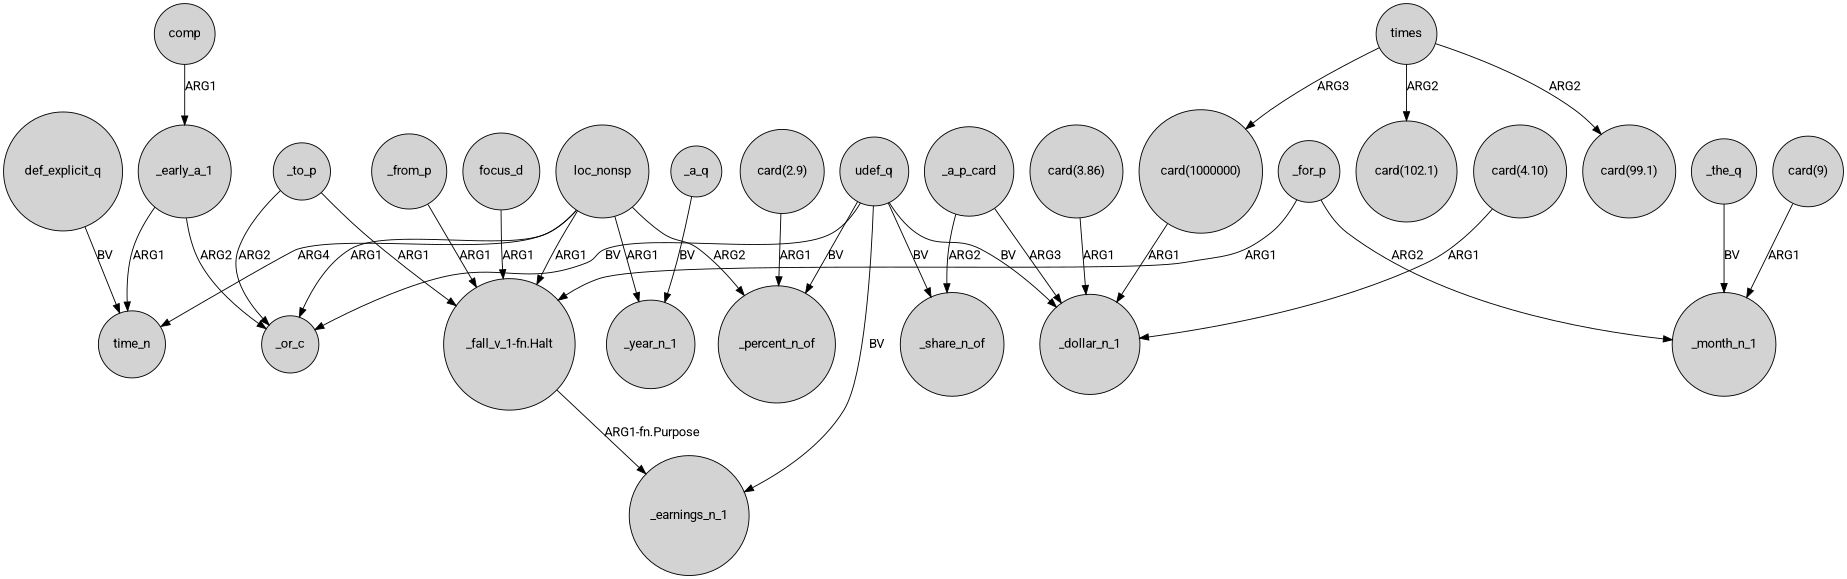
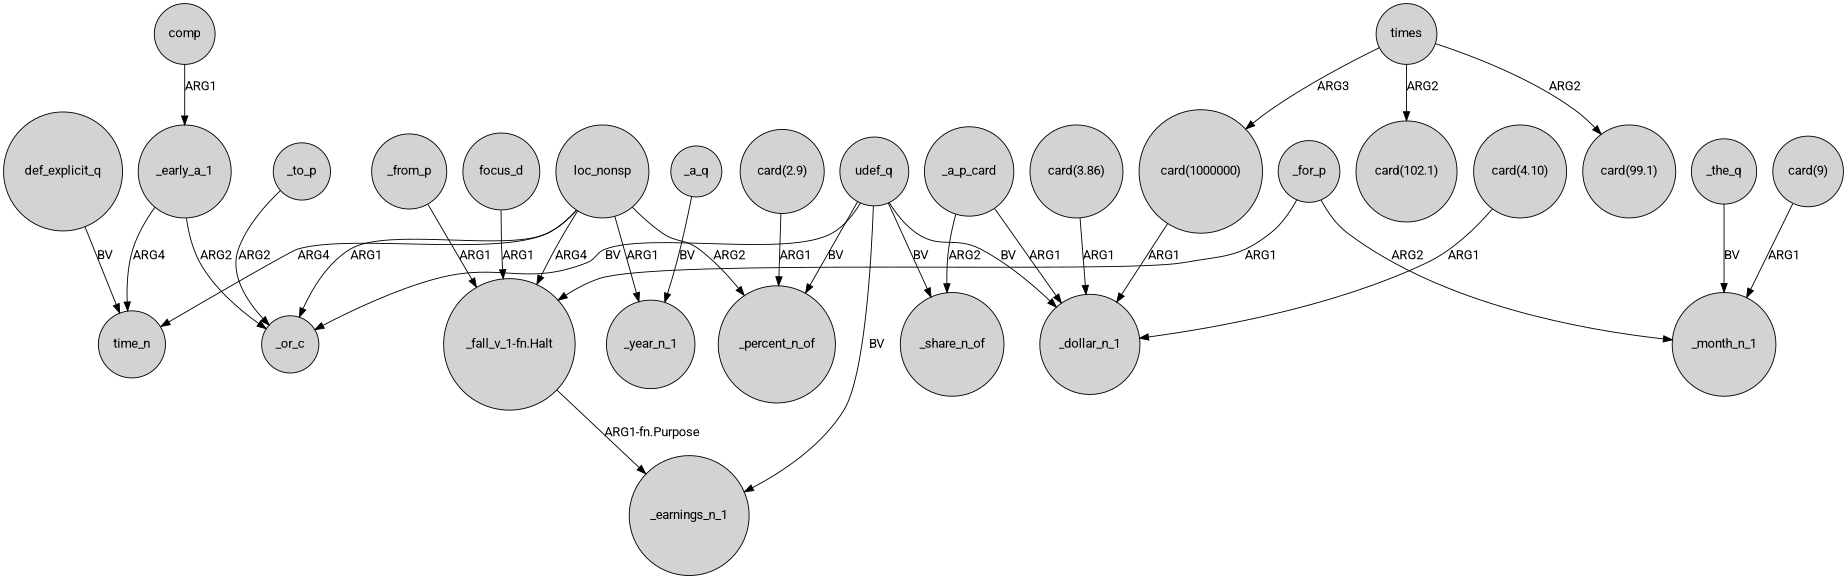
edge "_to_p" -> "_fall_v_1-fn.Halt": removed, label "ARG1"
edge "_early_a_1" -> "time_n": label "ARG1" -> "ARG4"
edge "loc_nonsp" -> "_fall_v_1-fn.Halt": label "ARG1" -> "ARG4"
edge "_a_p_card" -> "_dollar_n_1": label "ARG3" -> "ARG1"
